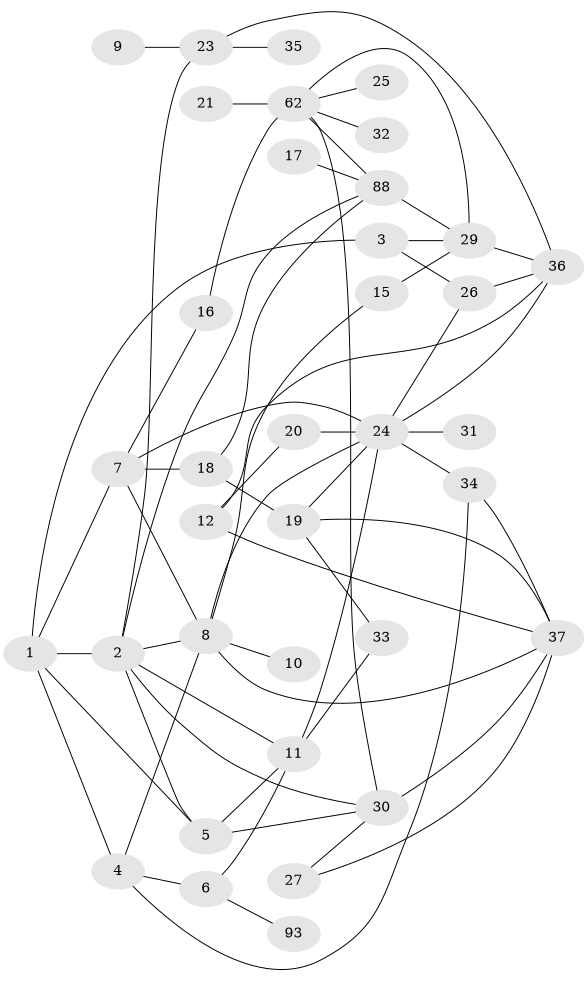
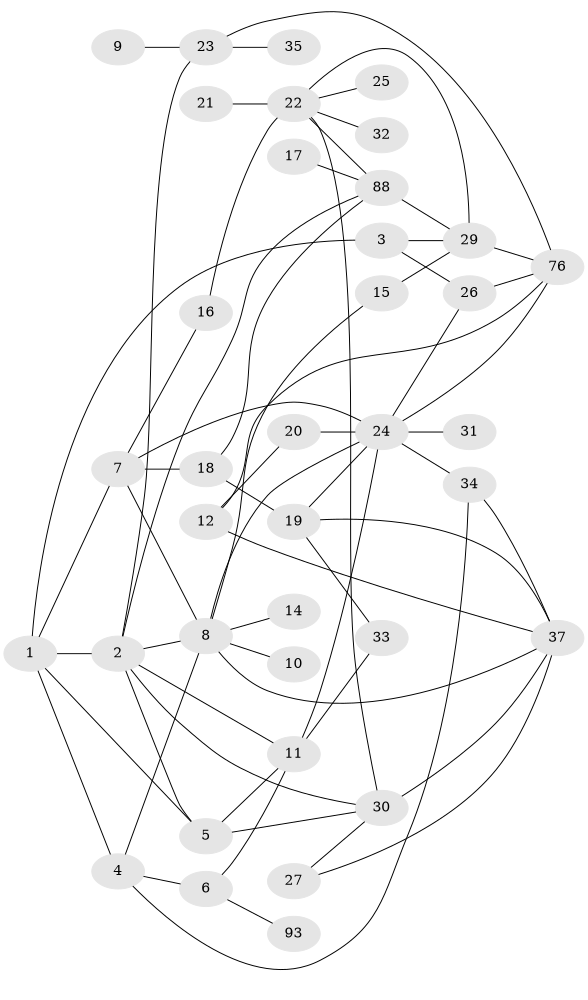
node "62": label "62" -> "22"
node "36": label "36" -> "76"
node "14": added
